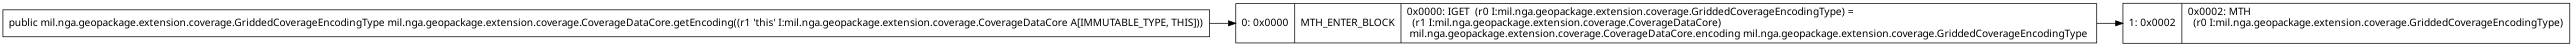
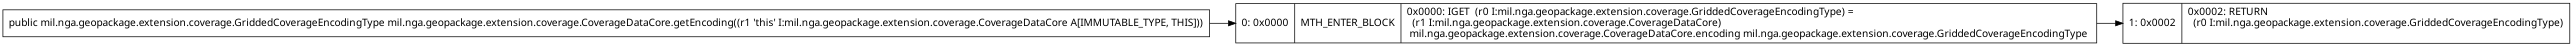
node "1: 0x0002": text "0x0002: MTH" -> "0x0002: RETURN"
